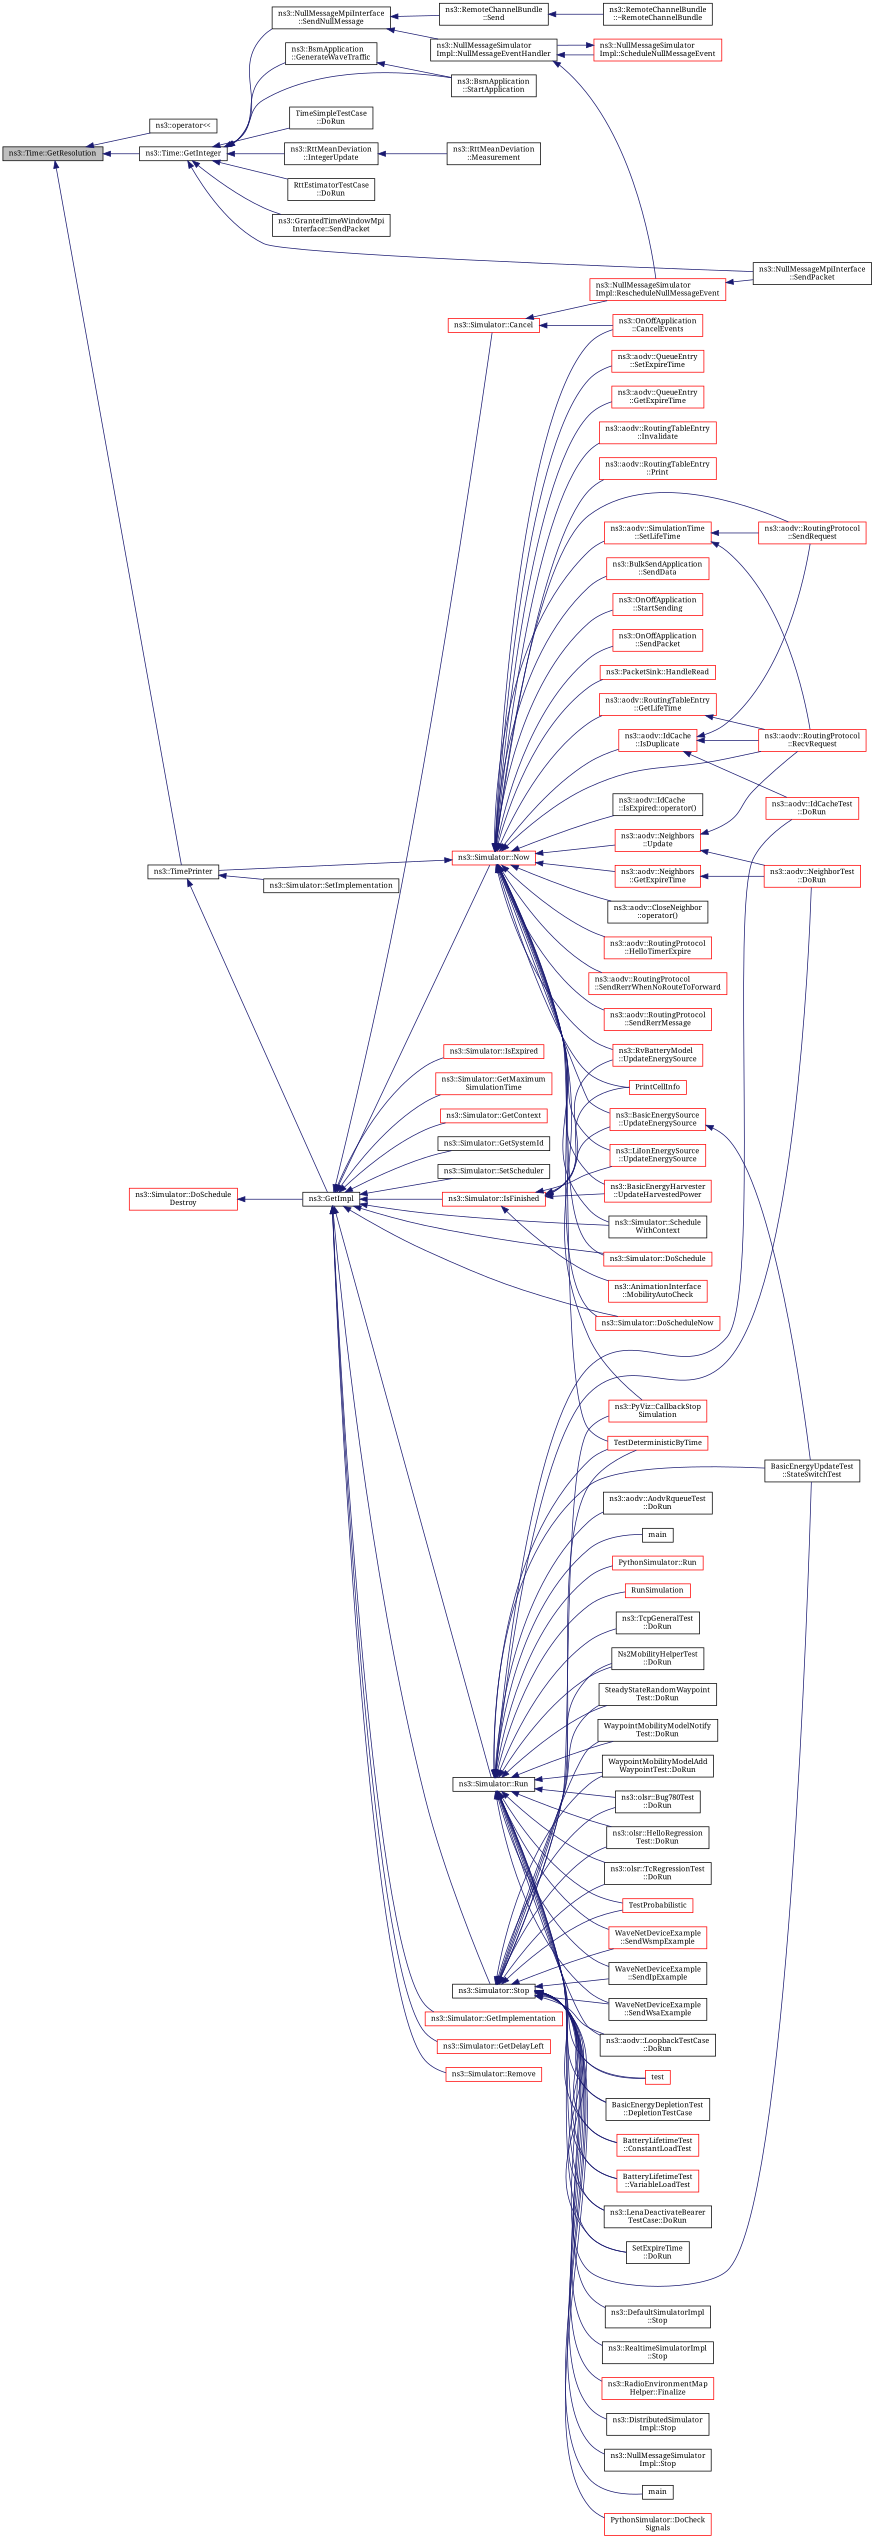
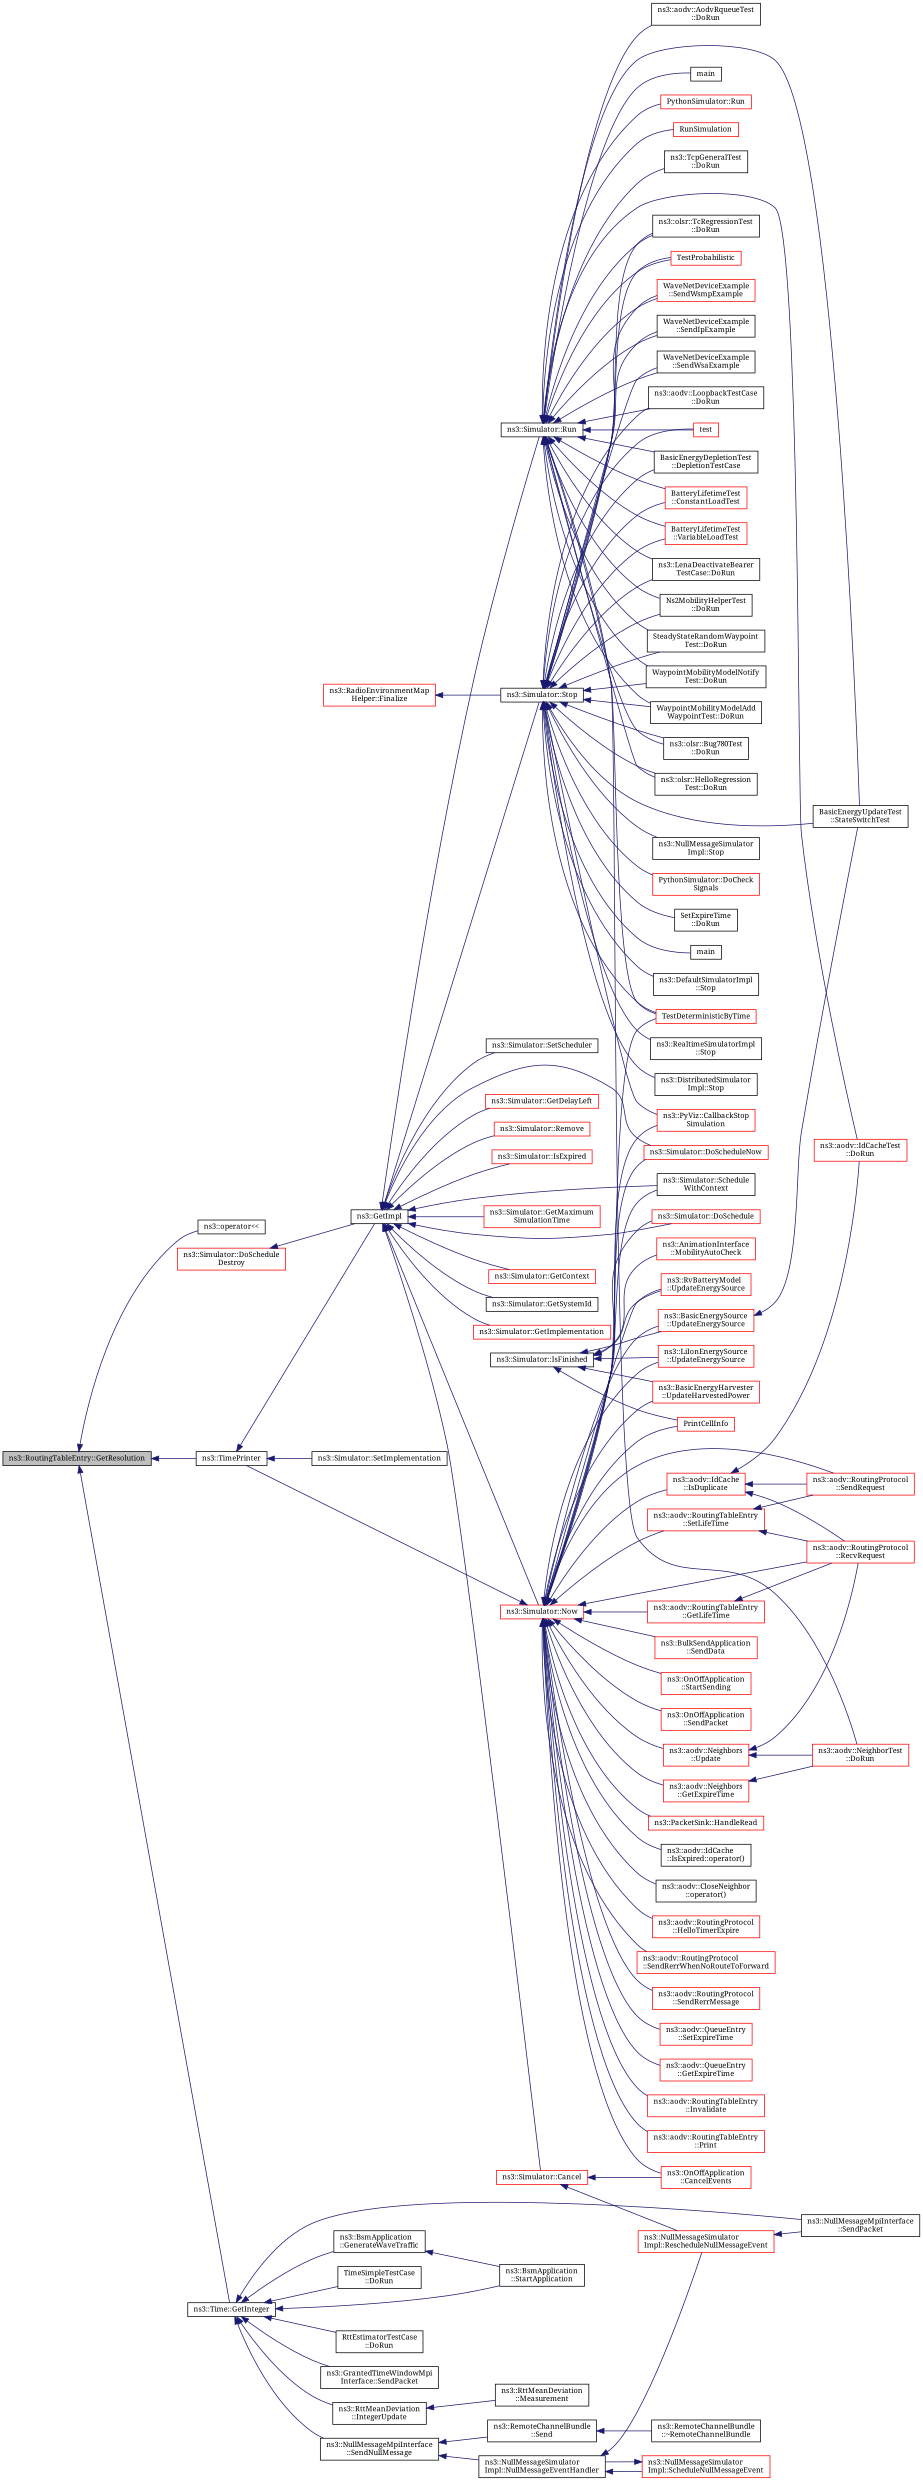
node "ns3::Time::GetResolution": label "ns3::Time::GetResolution" -> "ns3::RoutingTableEntry::GetResolution"
node "ns3::aodv::SimulationTime ::SetLifeTime": label "ns3::aodv::SimulationTime ::SetLifeTime" -> "ns3::aodv::RoutingTableEntry ::SetLifeTime"
edge "ns3::Simulator::IsFinished" -> "ns3::GetImpl": removed
node "ns3::Simulator::IsFinished": color red -> black
edge "SetExpireTime ::DoRun" -> "ns3::Simulator::Run": removed
edge "ns3::RadioEnvironmentMap Helper::Finalize" -> "ns3::Simulator::Stop": reversed
